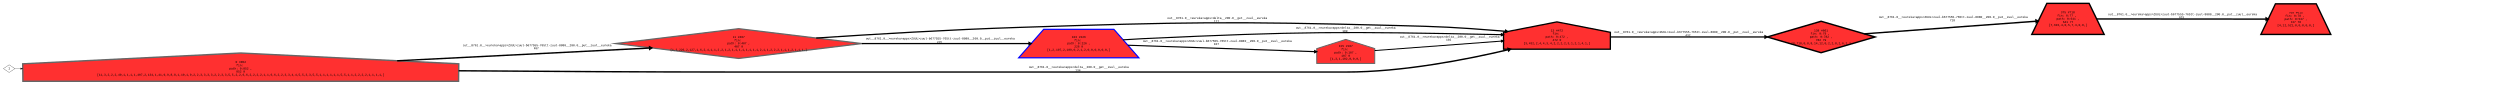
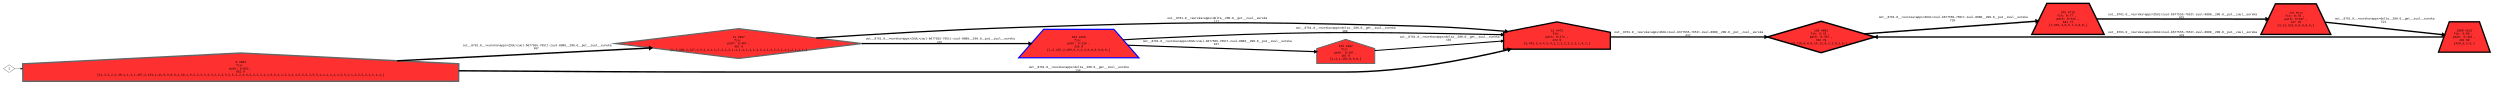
node "1080 #521 fin: 0:80 , path: 0:441 , 441 80 [429,5,2,5,]": added
